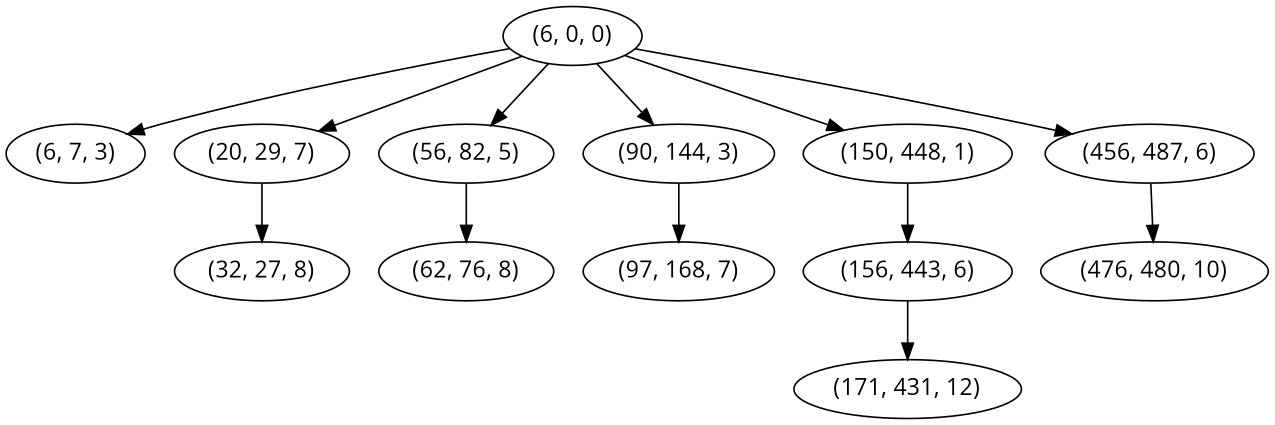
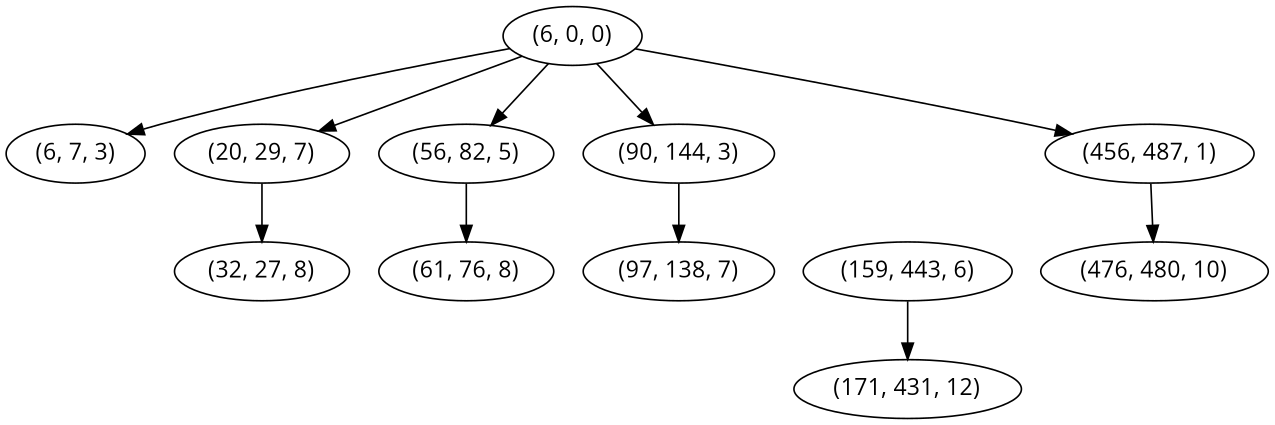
node "(150, 448, 1)": removed
node "(456, 487, 6)": label "(456, 487, 6)" -> "(456, 487, 1)"
node "(62, 76, 8)": label "(62, 76, 8)" -> "(61, 76, 8)"
node "(97, 168, 7)": label "(97, 168, 7)" -> "(97, 138, 7)"
node "(156, 443, 6)": label "(156, 443, 6)" -> "(159, 443, 6)"
